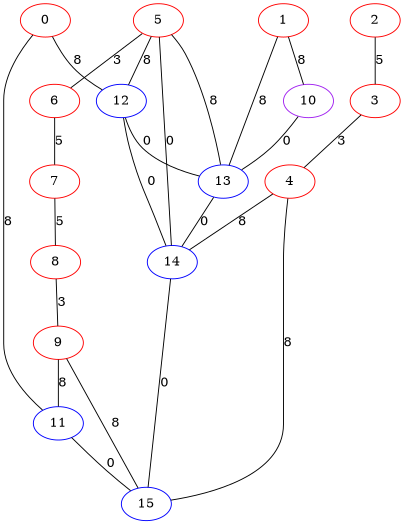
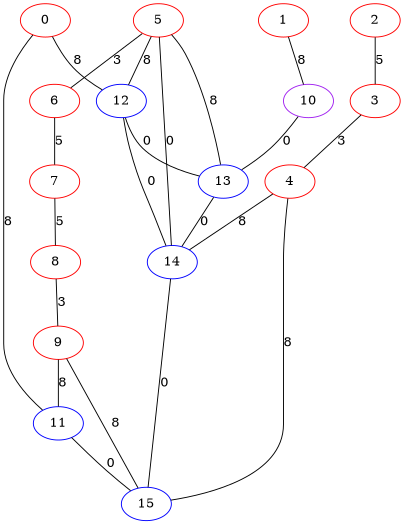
edge "1" -- "13": removed, label "8"
